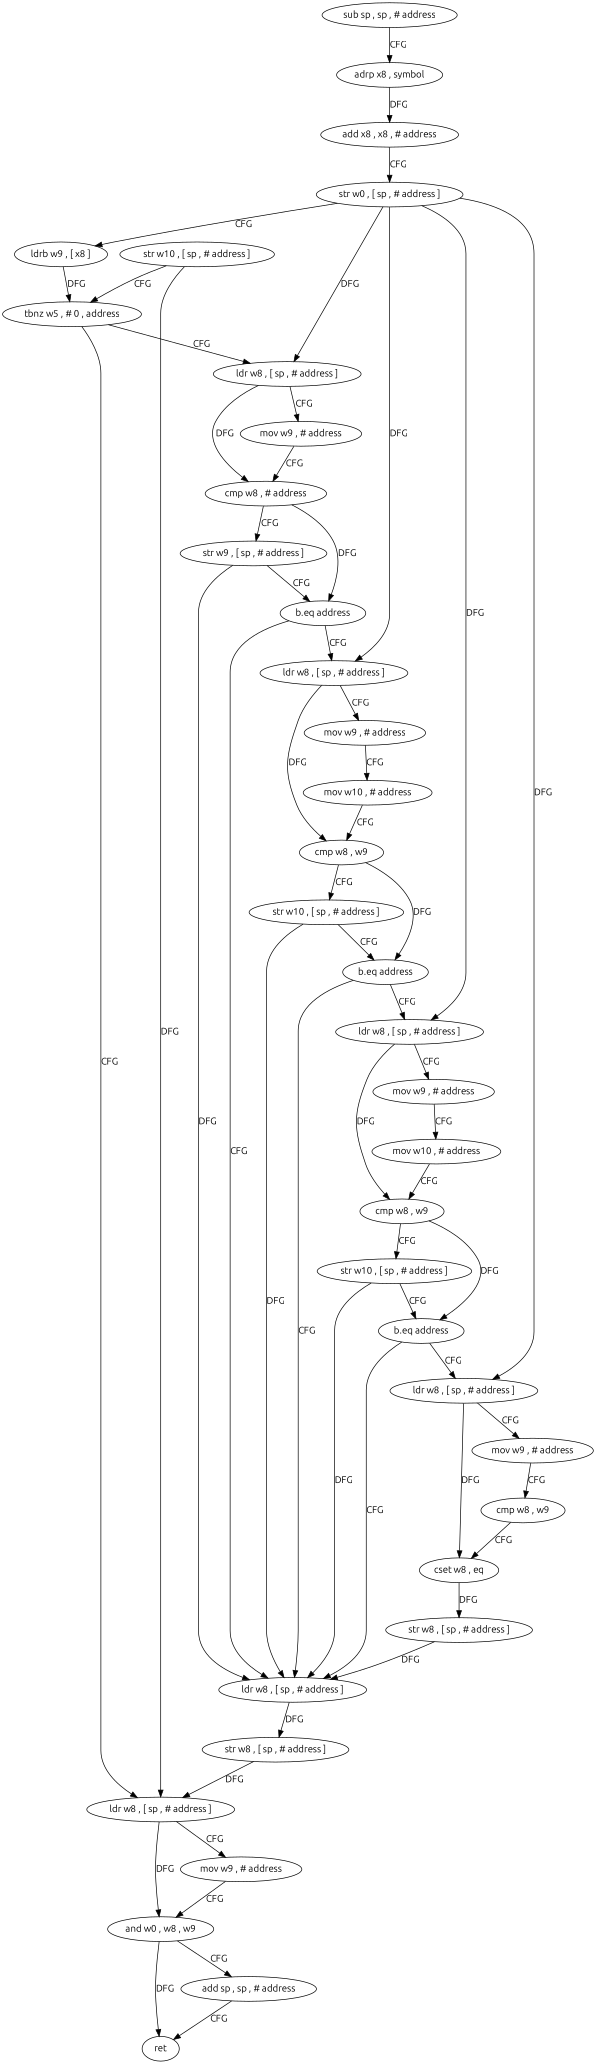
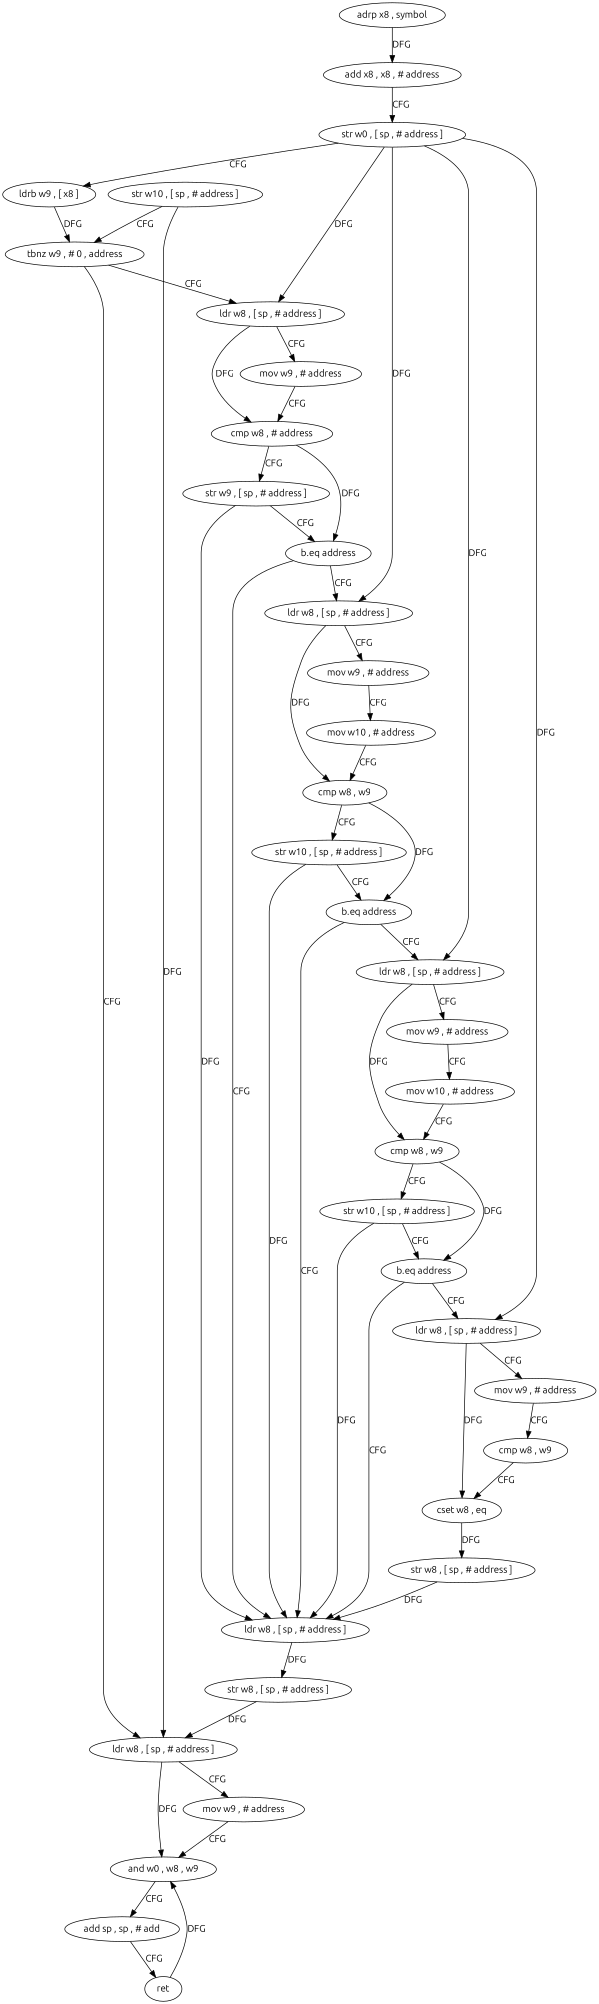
node "sub sp , sp , # address": removed
node "tbnz w5 , # 0 , address": label "tbnz w5 , # 0 , address" -> "tbnz w9 , # 0 , address"
edge "and w0 , w8 , w9" -> "ret": reversed
node "add sp , sp , # address": label "add sp , sp , # address" -> "add sp , sp , # add"
